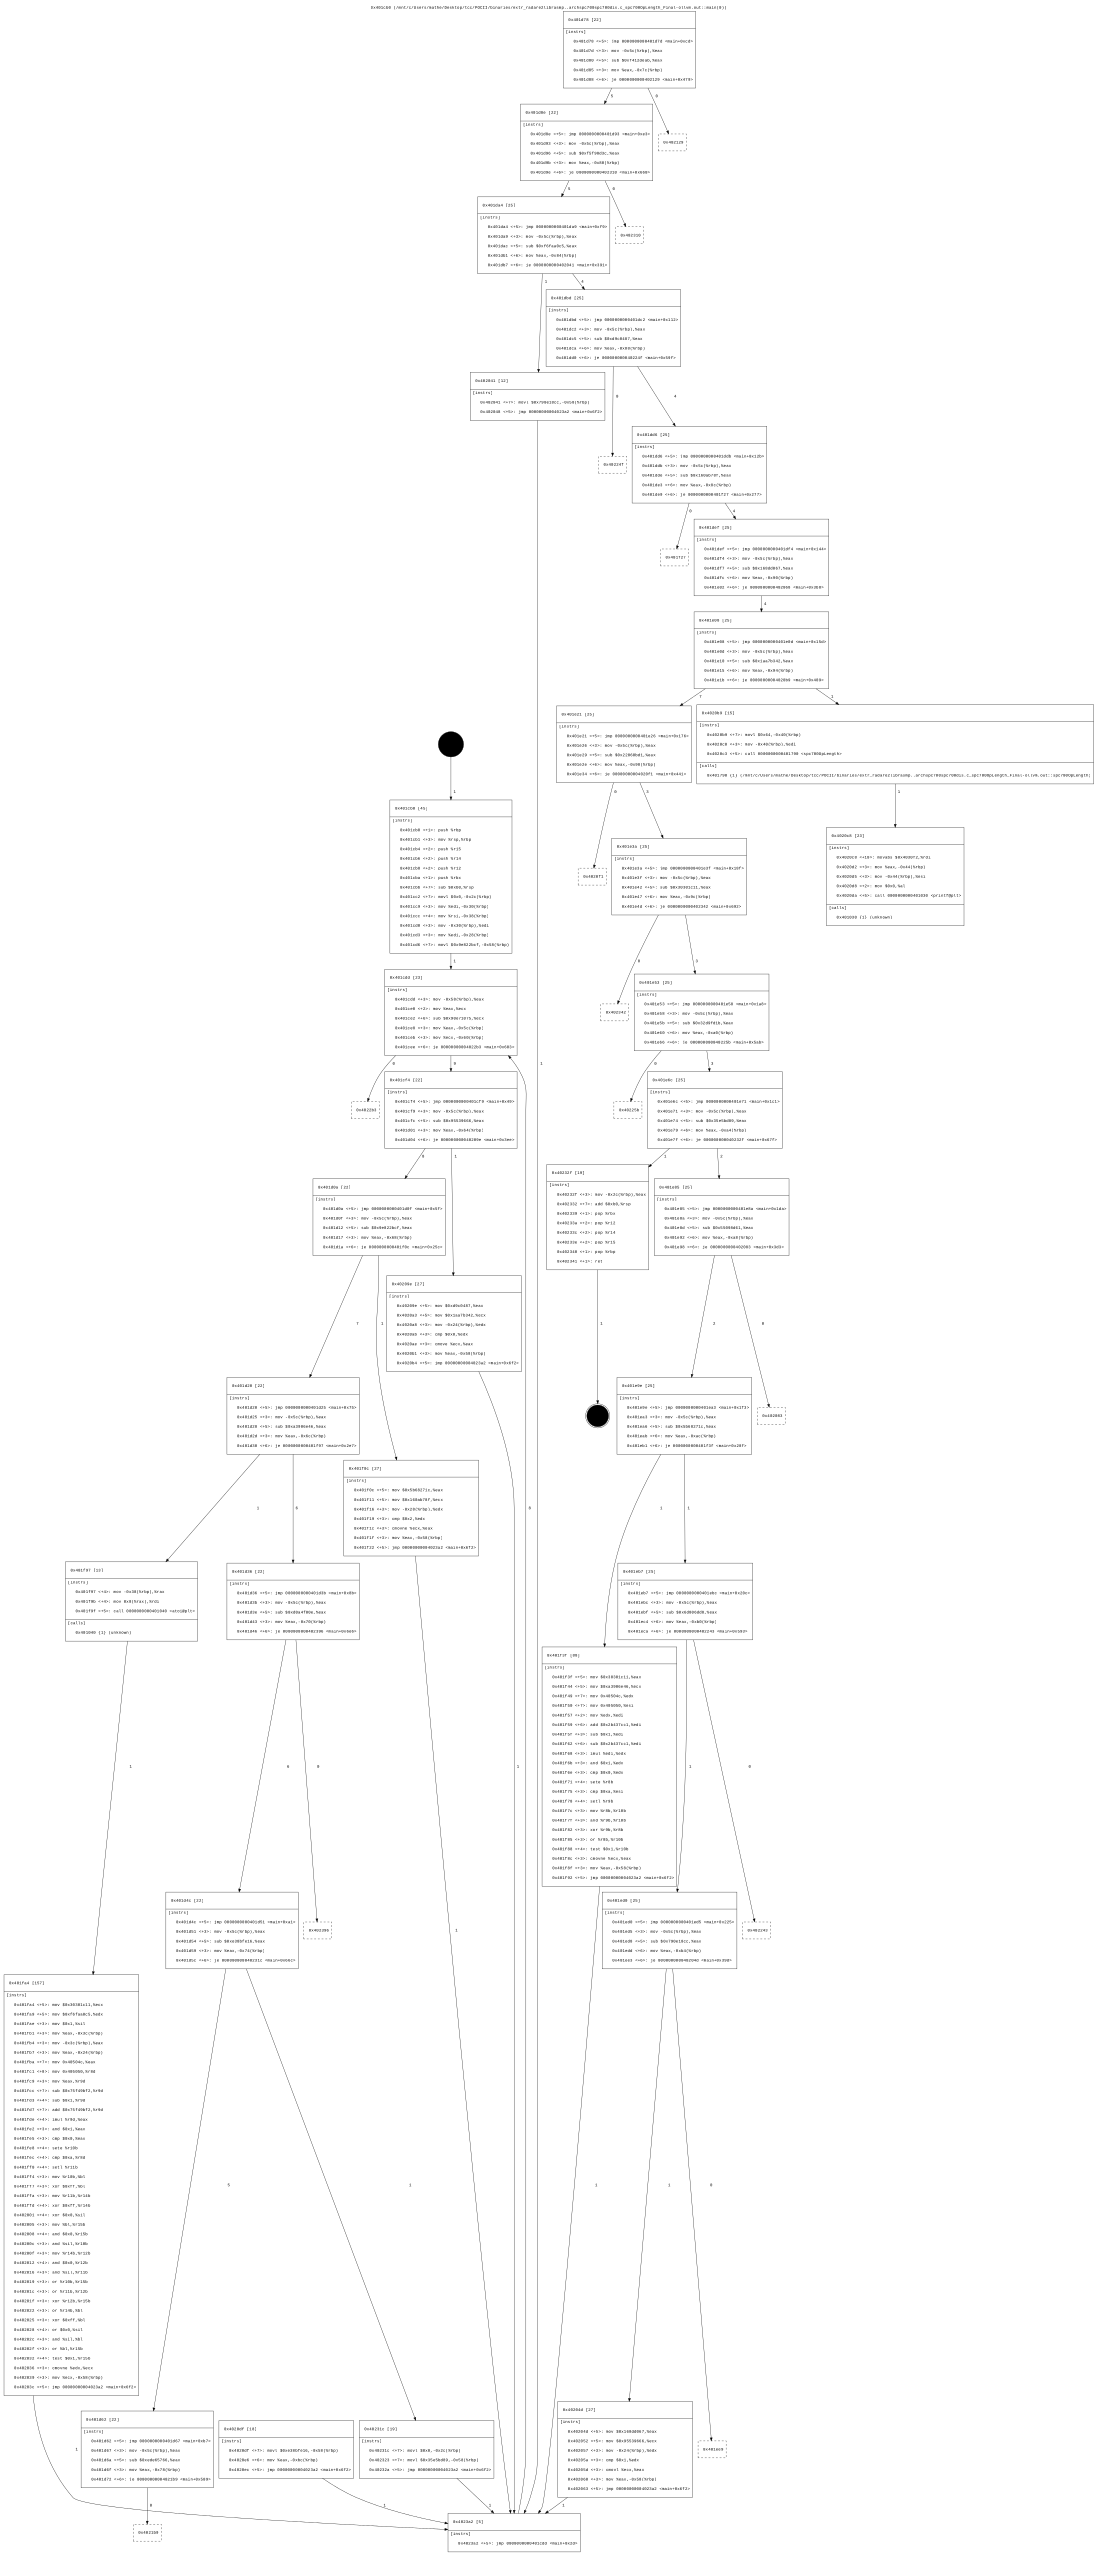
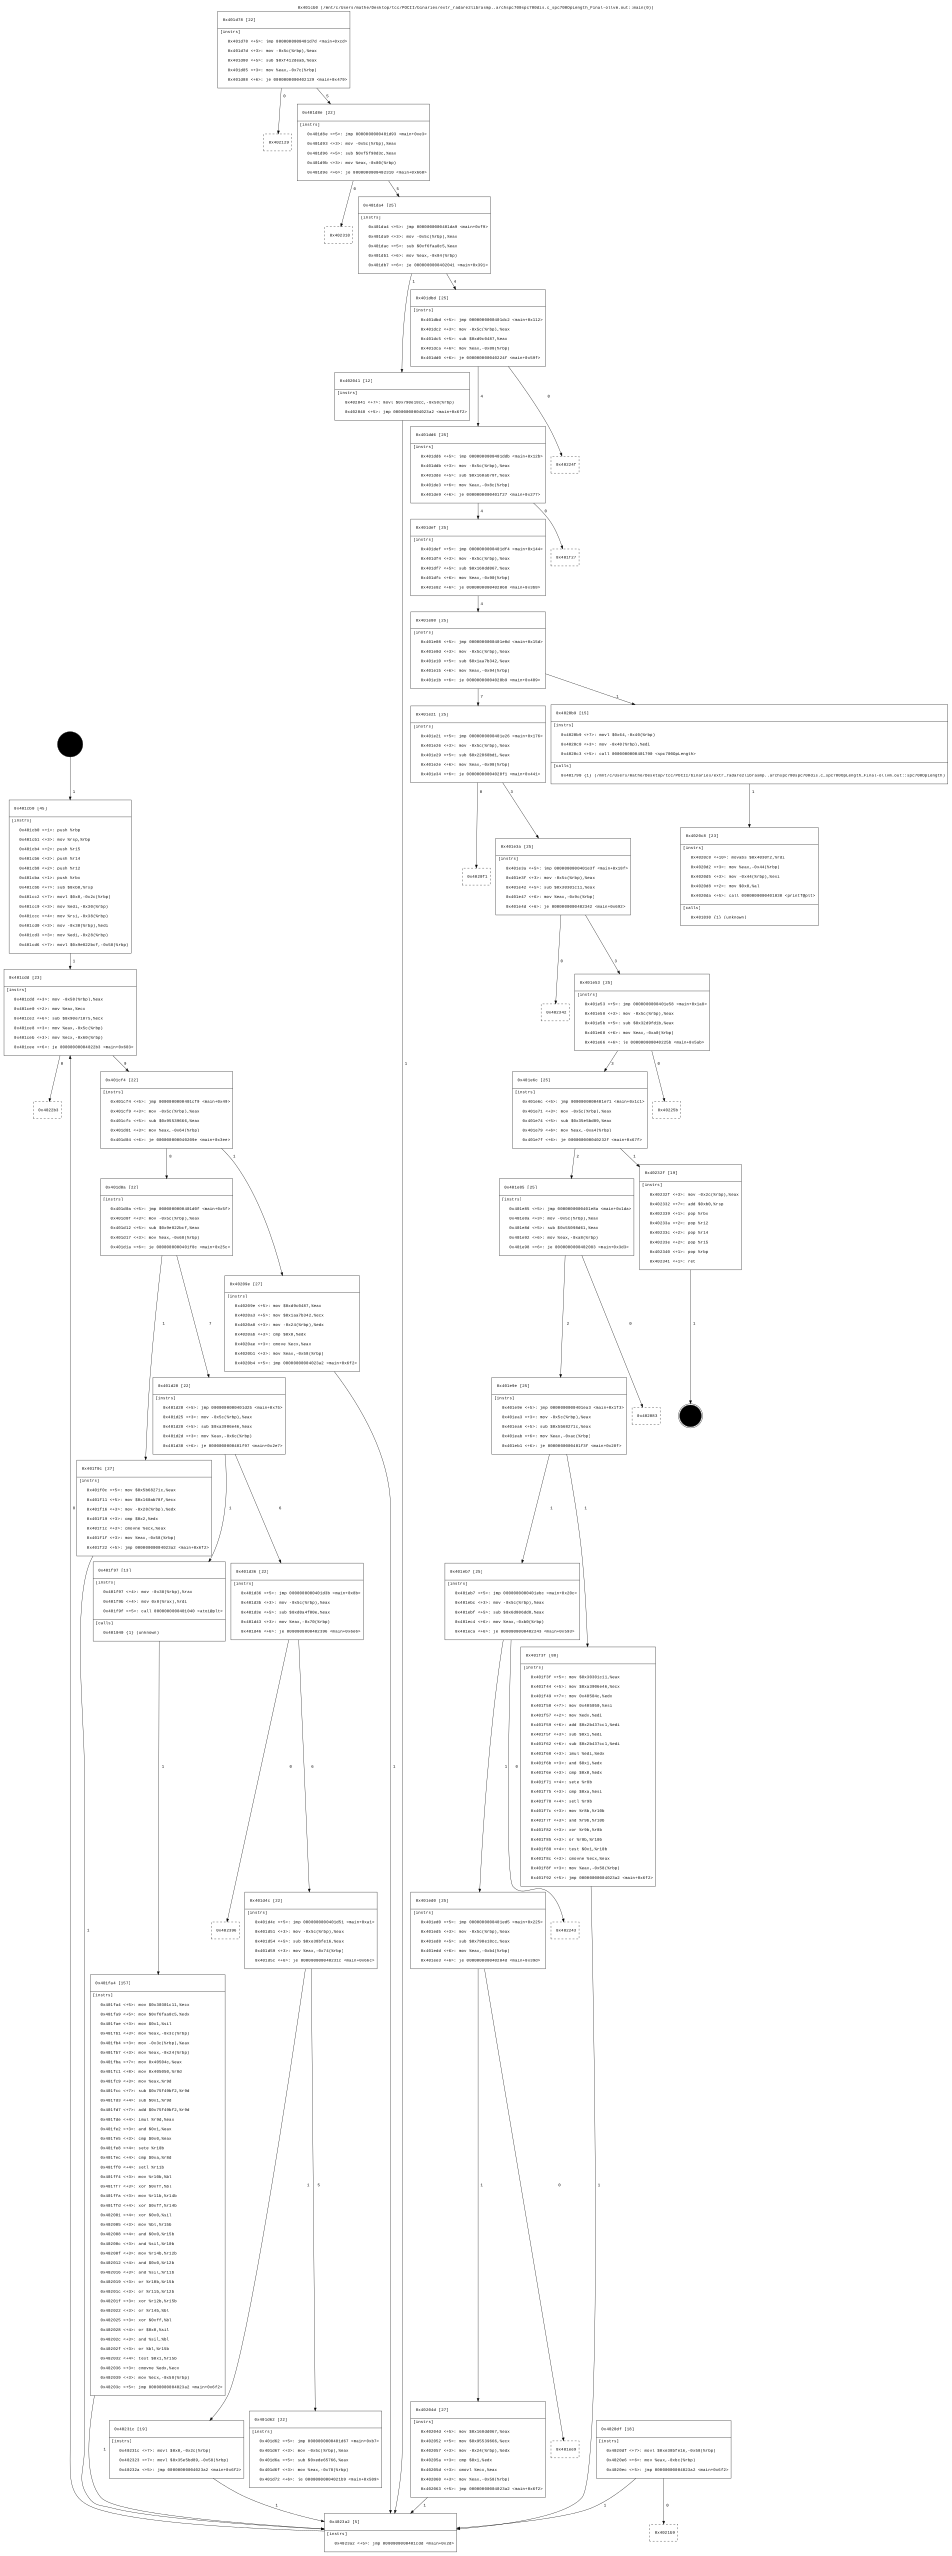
edge "0x401d62 [22]" -> "0x4021b9": now "0x4020df [18]" -> "0x4021b9"
